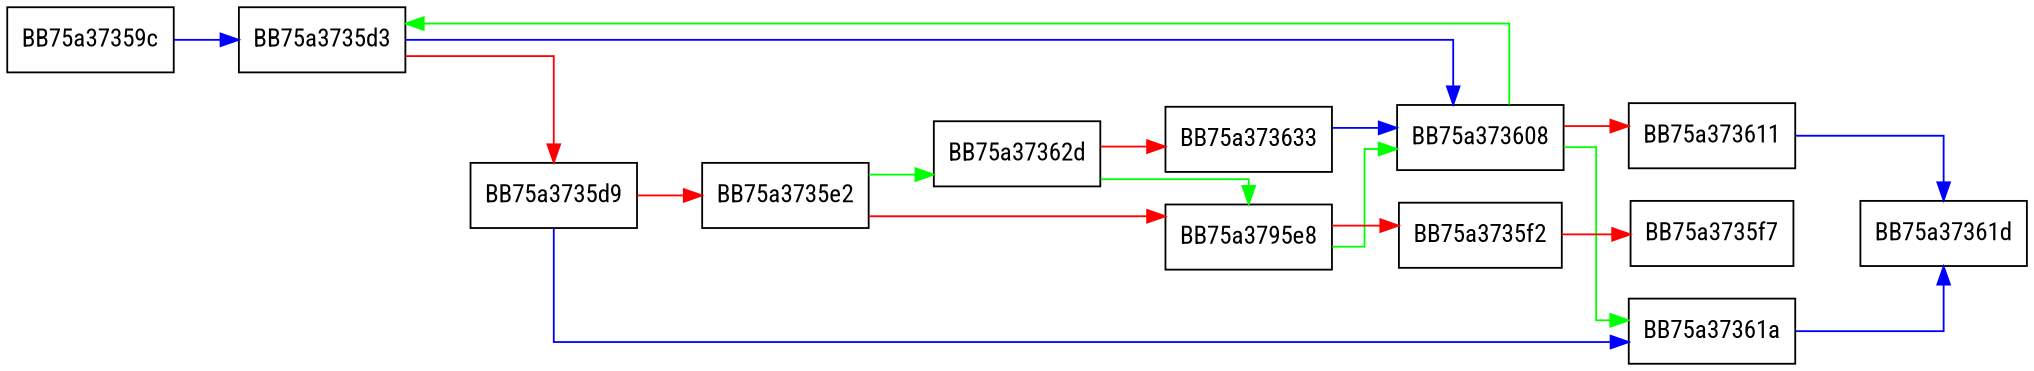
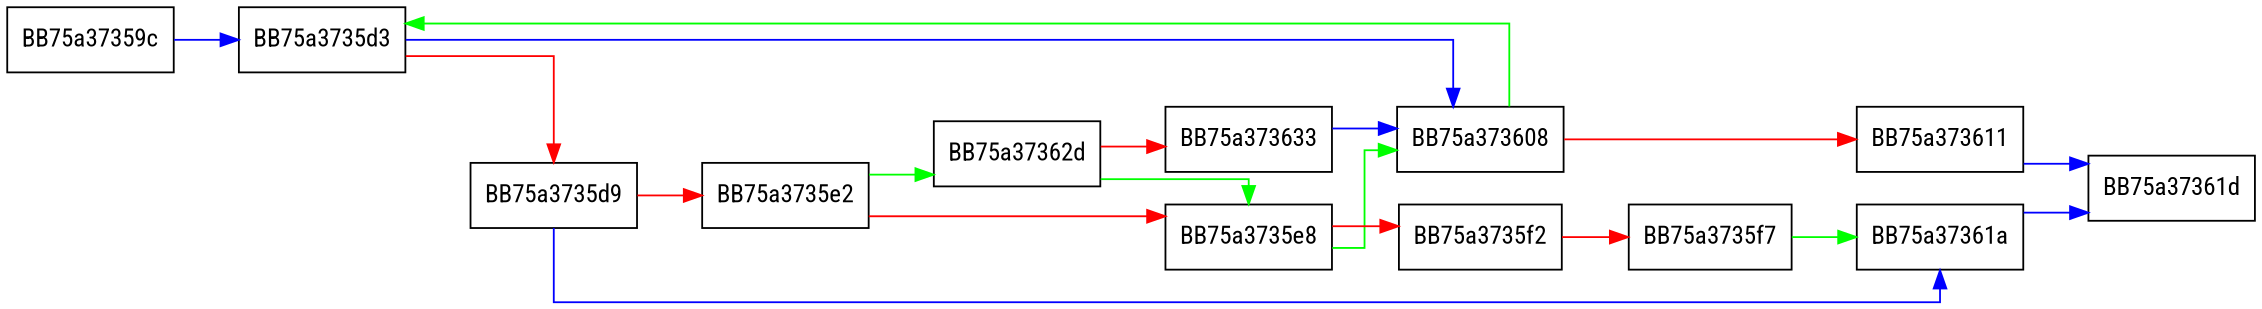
edge "BB75a373608" -> "BB75a37361a": now "BB75a3735f7" -> "BB75a37361a"
node "BB75a3795e8": label "BB75a3795e8" -> "BB75a3735e8"
